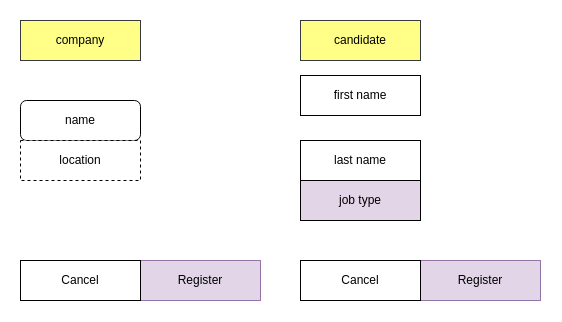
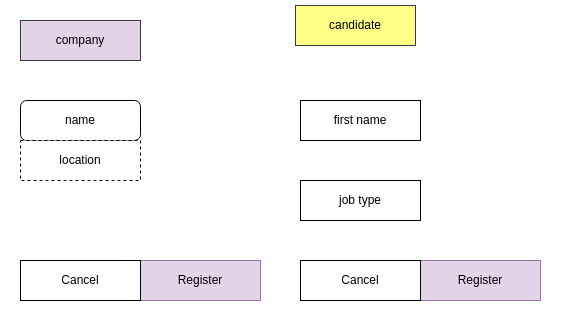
node "company": fillcolor #ffff88 -> #e1d5e7
node "candidate": moved (361, 41) -> (356, 26)
node "first name": moved (361, 96) -> (361, 121)
node "last name": removed
node "job type": fillcolor #e1d5e7 -> #ffffff
